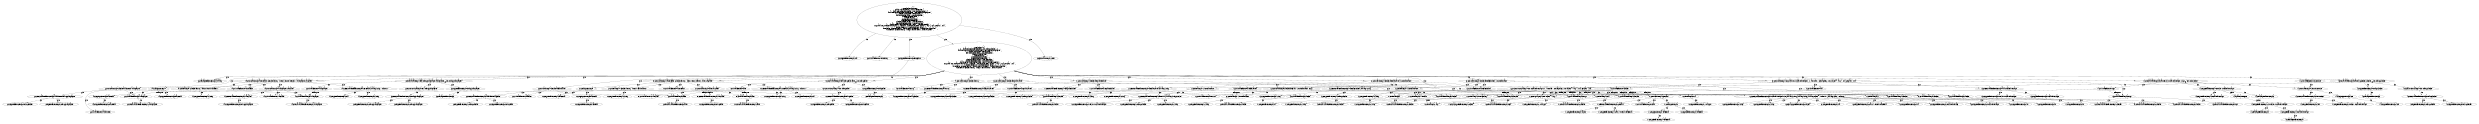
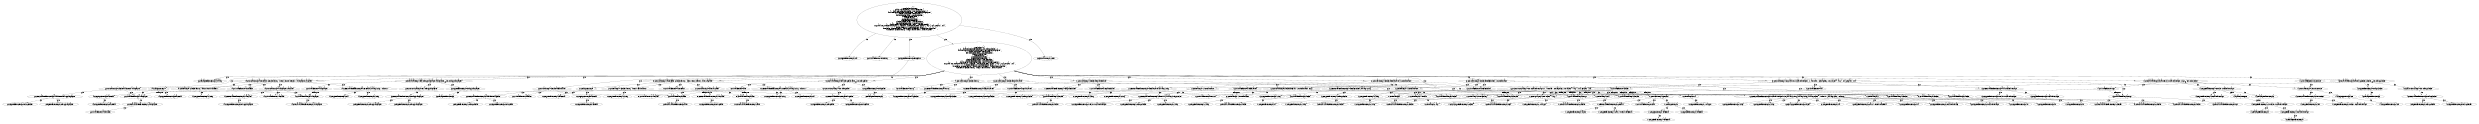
edge "20:CtInvocationImpl@filter.wasCalled()" -> "20:CtExecutableReferenceImpl@wasCalled()": label "Action" -> "AST"
edge "6:CtInvocationImpl@checker.addListener(auditAdapter)" -> "6:CtVirtualElement@addListener": now "6:CtLocalVariableReferenceImpl@auditAdapter" -> "6:CtVirtualElement@addListener"
edge "10:CtVariableReadImpl@checker" -> "10:CtLocalVariableReferenceImpl@checker": label "Action" -> "AST"
